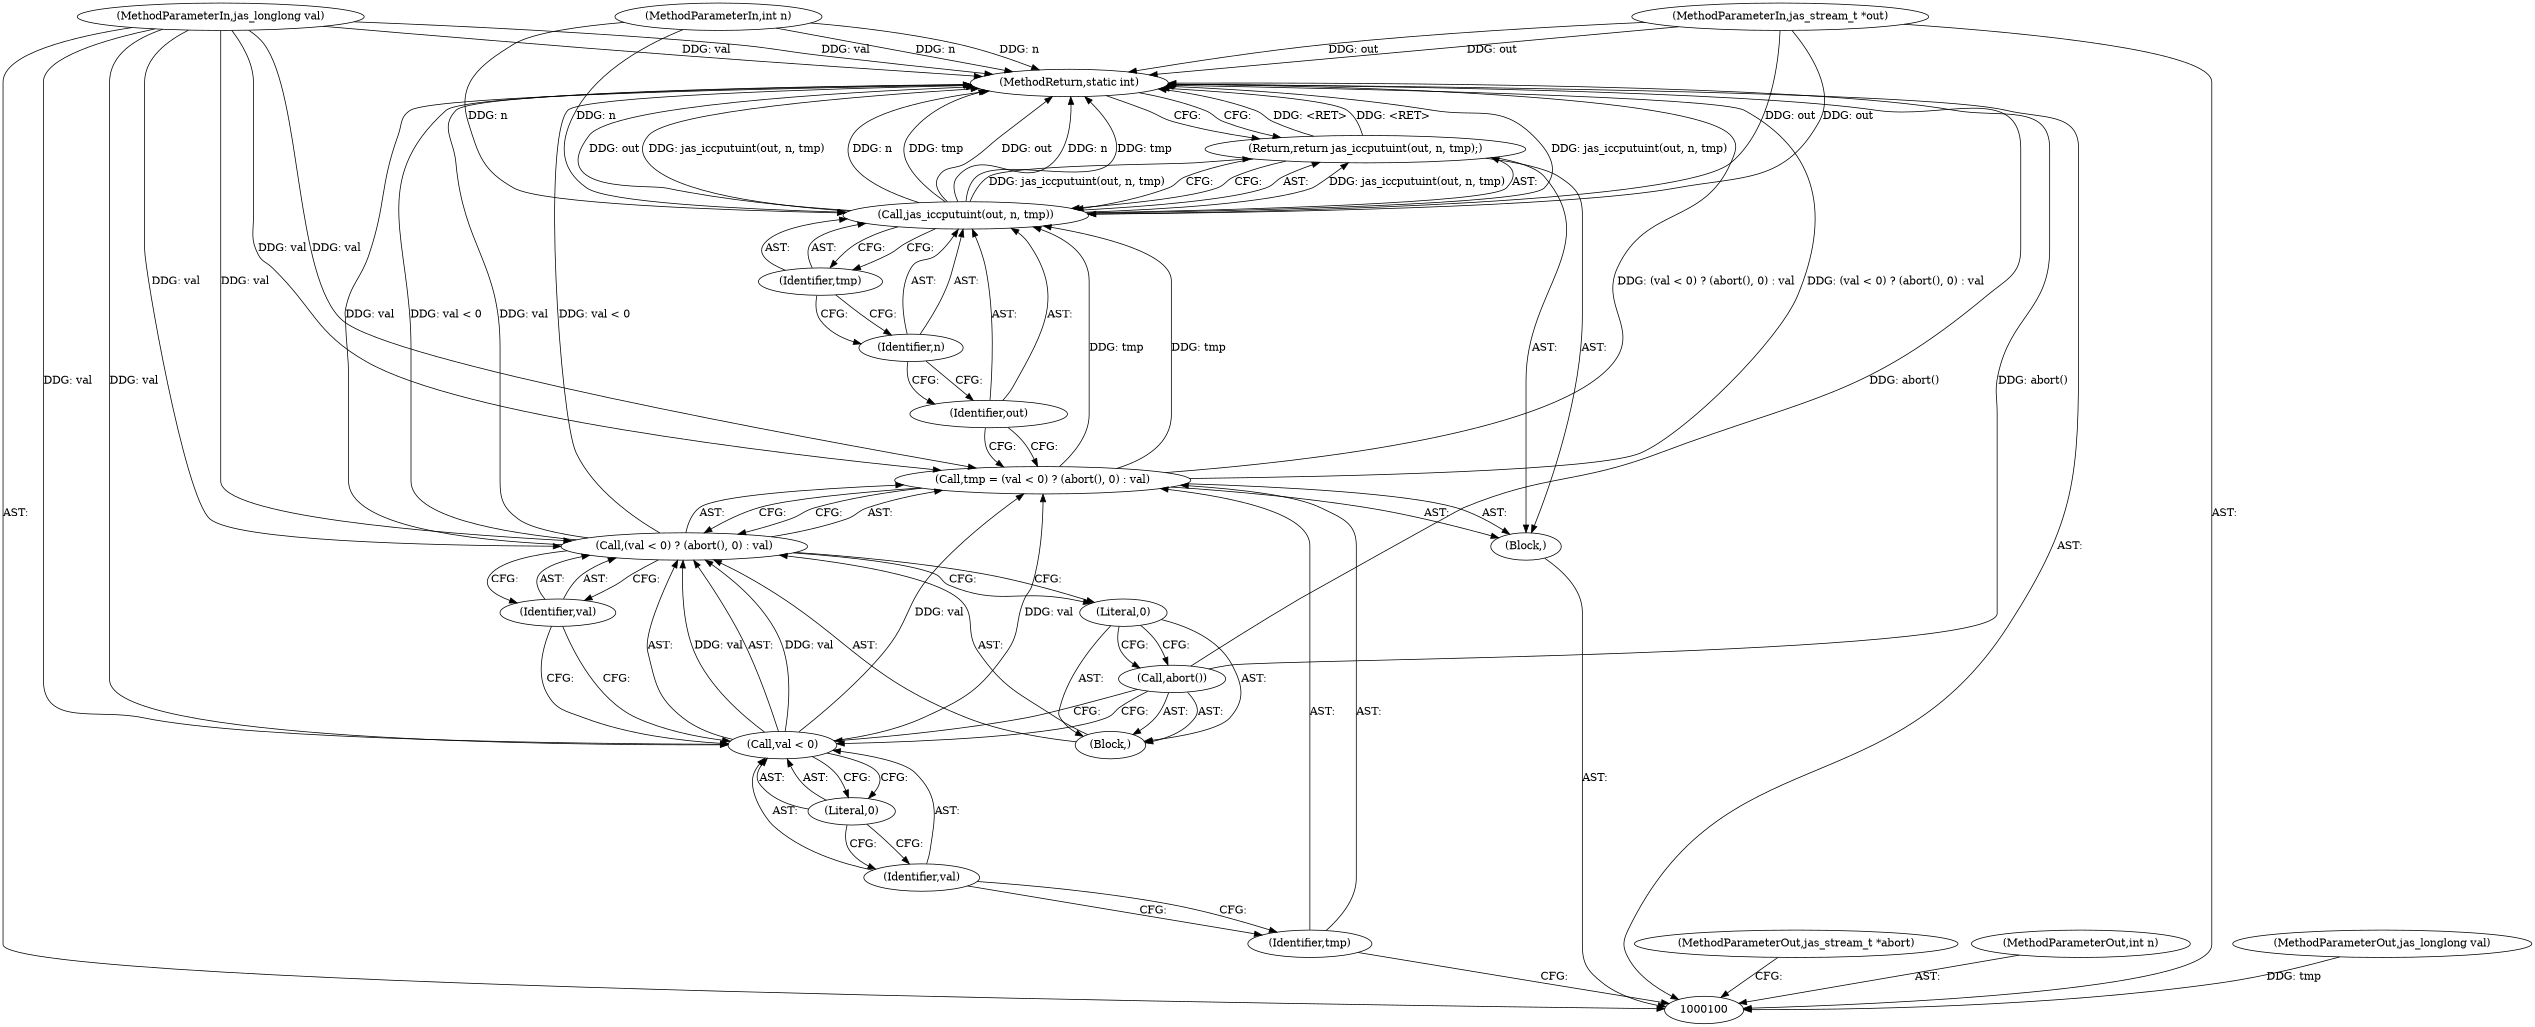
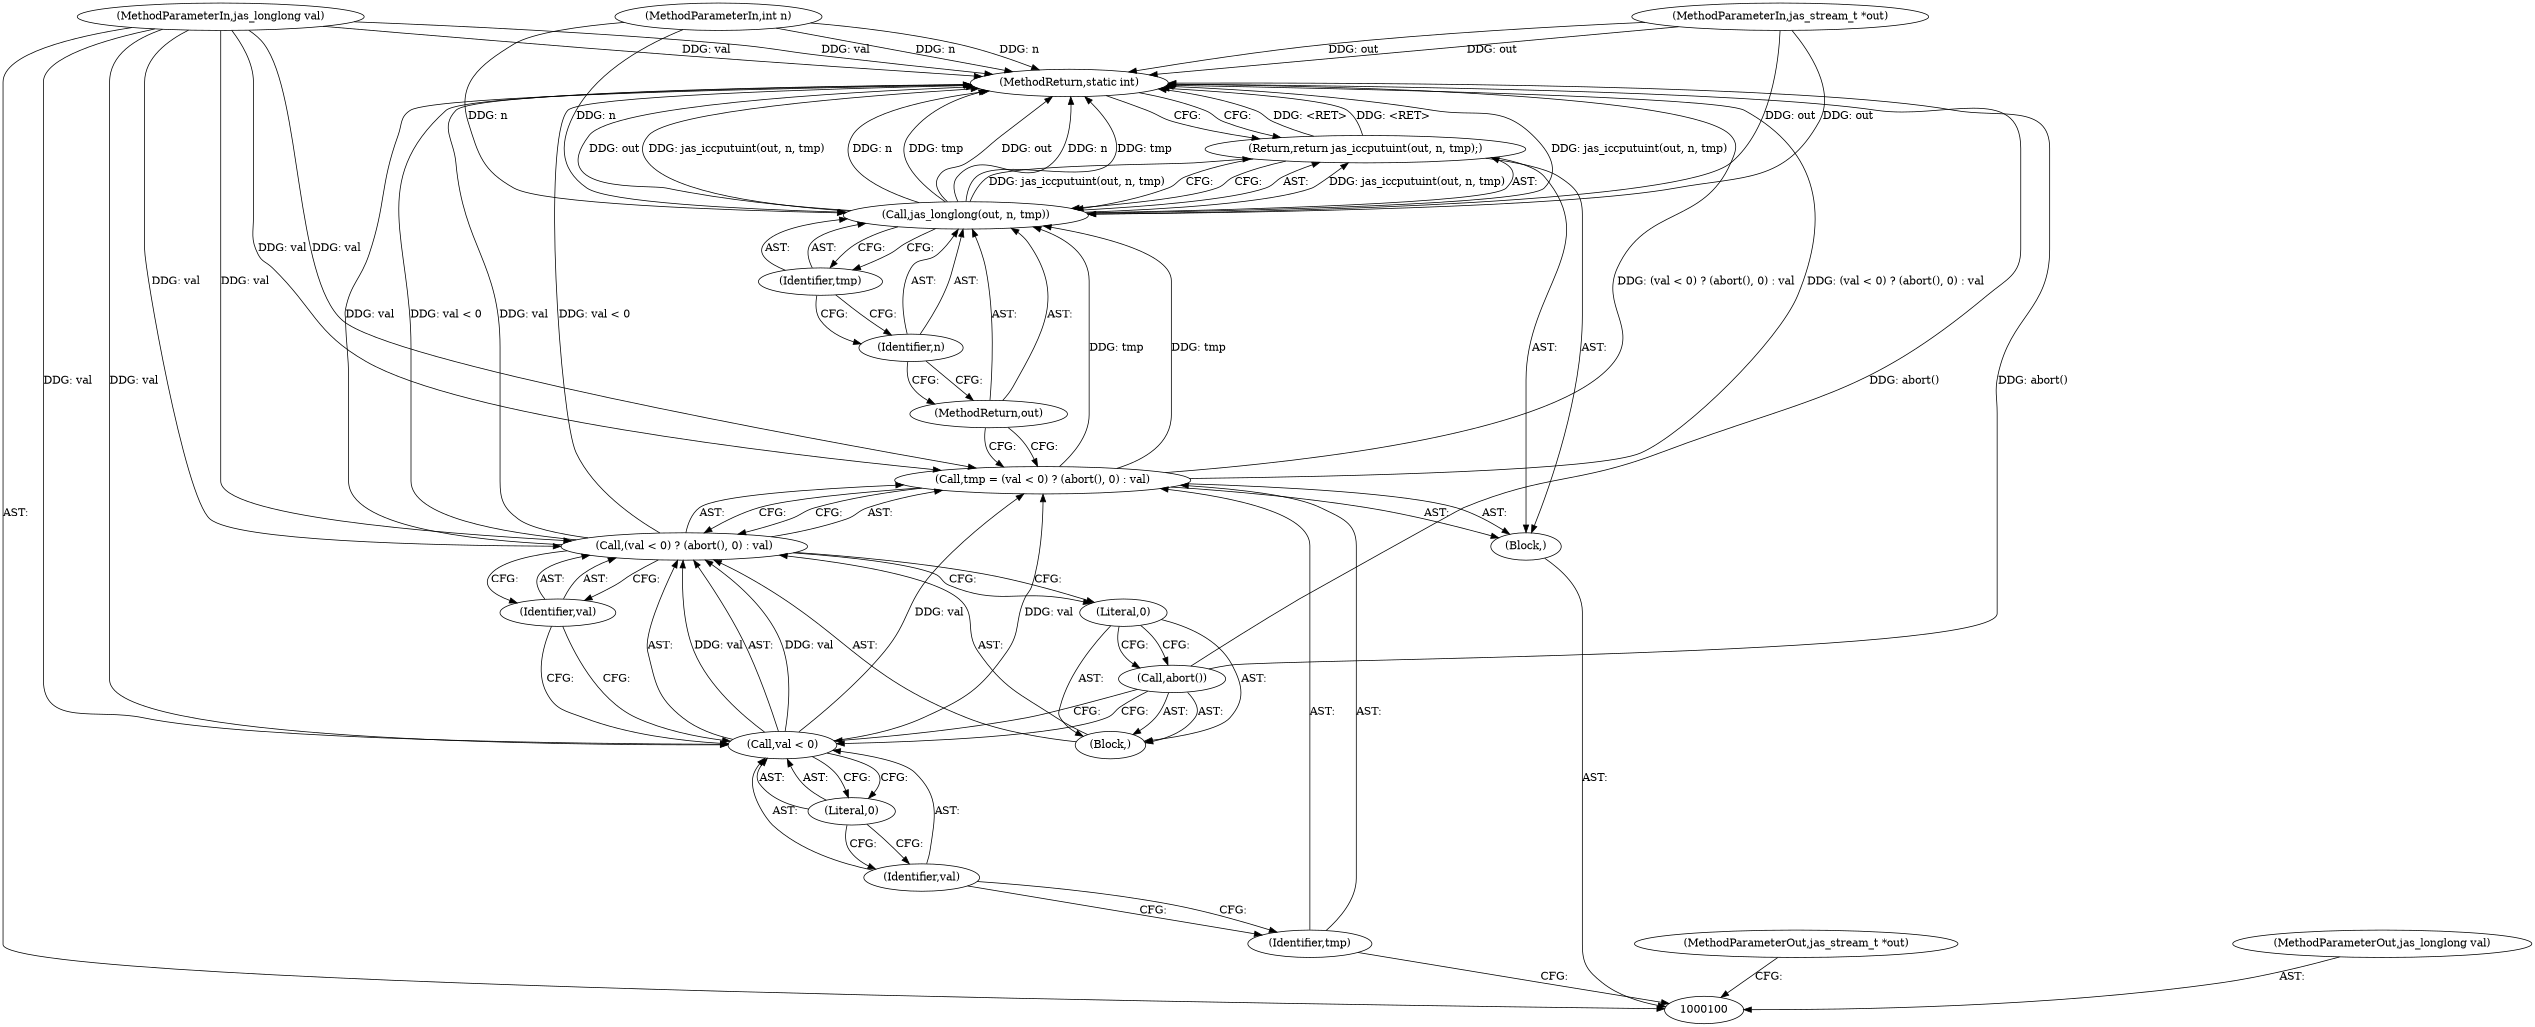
node "(Call,jas_iccputuint(out, n, tmp))": label "(Call,jas_iccputuint(out, n, tmp))" -> "(Call,jas_longlong(out, n, tmp))"
edge "(MethodReturn,static int)" -> "1000100": removed, label "AST:"
node "(Identifier,out)": label "(Identifier,out)" -> "(MethodReturn,out)"
edge "(MethodParameterIn,jas_stream_t *out)" -> "1000100": removed, label "AST:"
node "(MethodParameterOut,jas_stream_t *abort)": label "(MethodParameterOut,jas_stream_t *abort)" -> "(MethodParameterOut,jas_stream_t *out)"
node "(MethodParameterOut,int n)": removed
edge "(MethodParameterOut,jas_longlong val)" -> "1000100": label "DDG: tmp" -> "AST: "
